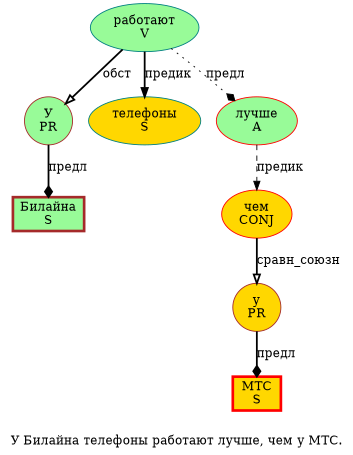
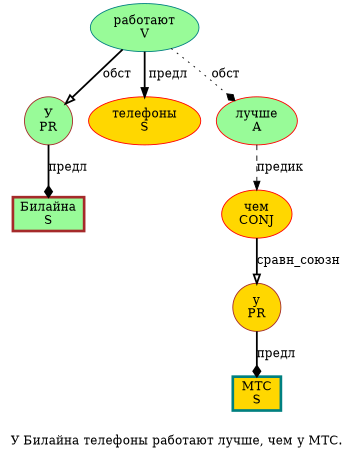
edge "работают V" -> "телефоны S": label "предик" -> "предл"
edge "работают V" -> "лучше A": label "предл" -> "обст"
node "телефоны S": color teal -> red
node "МТС S": color red -> teal
